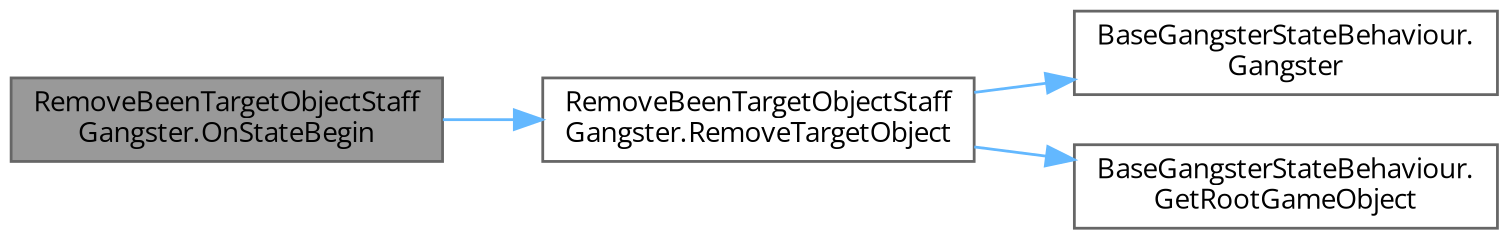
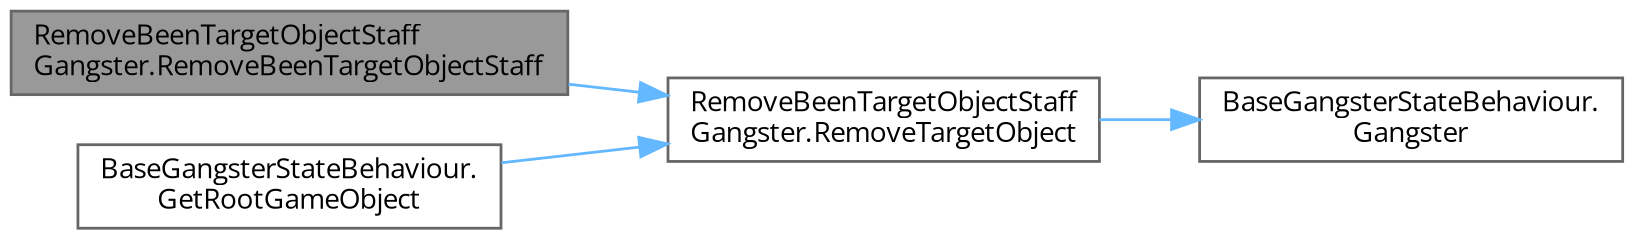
node "RemoveBeenTargetObjectStaff Gangster.OnStateBegin": label "RemoveBeenTargetObjectStaff Gangster.OnStateBegin" -> "RemoveBeenTargetObjectStaff Gangster.RemoveBeenTargetObjectStaff"
edge "RemoveBeenTargetObjectStaff Gangster.RemoveTargetObject" -> "BaseGangsterStateBehaviour. GetRootGameObject": reversed
